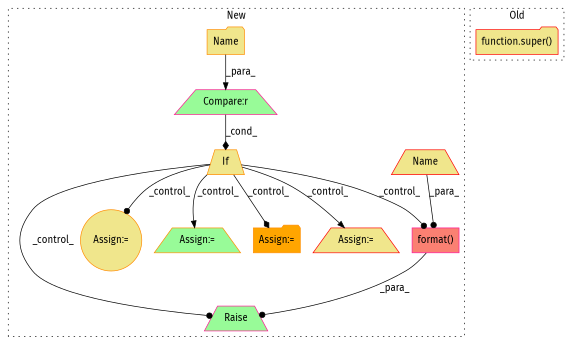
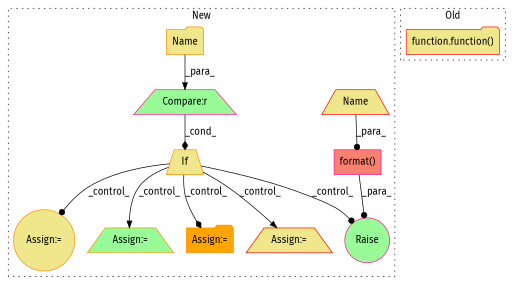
node "function.super()": label "function.super()" -> "function.function()"
edge "If" -> "format()": removed, label "_control_"
node "Raise": shape trapezium -> circle
